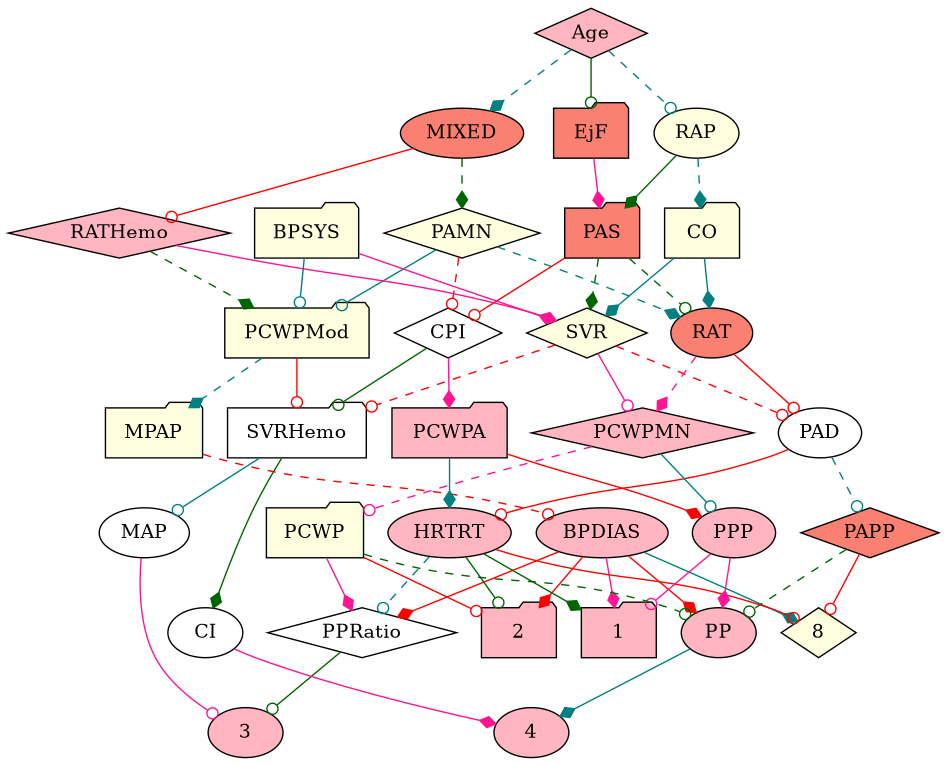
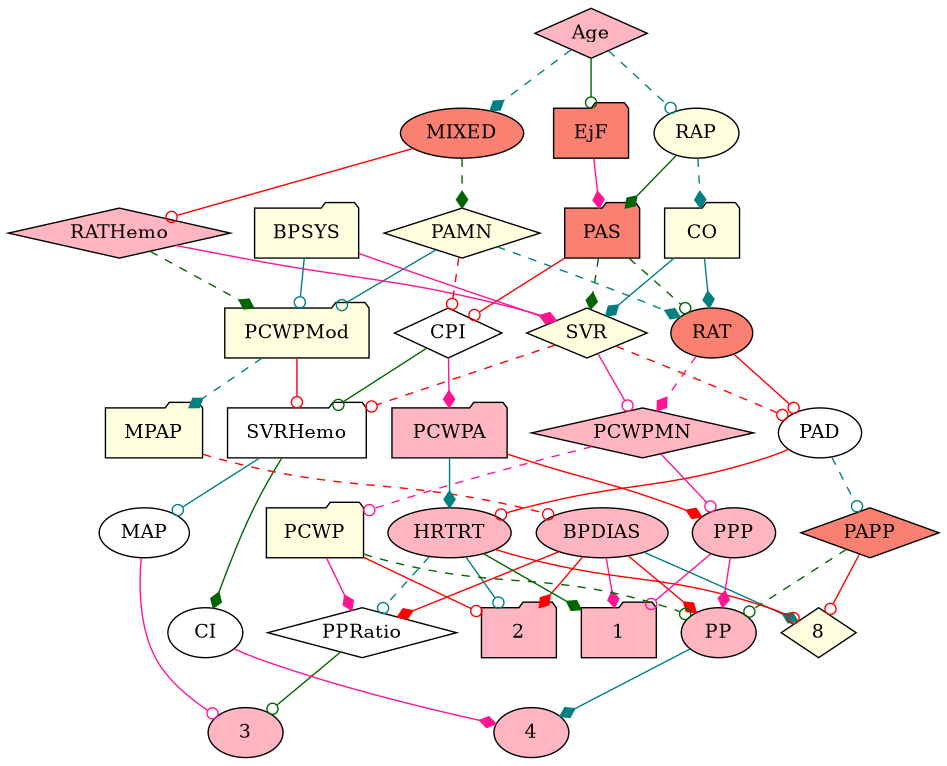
edge "PCWPMN" -> "PPP": color teal -> deeppink
edge "HRTRT" -> "2": color darkgreen -> teal
